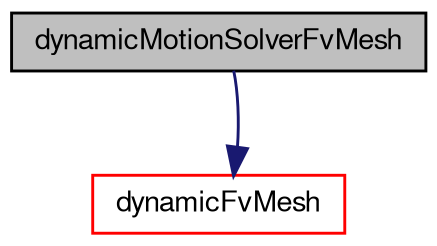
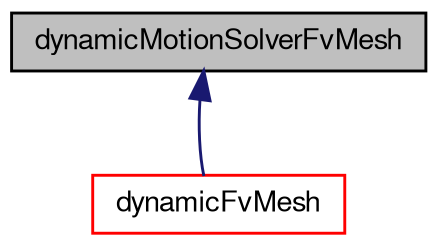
edge "dynamicMotionSolverFvMesh" -> "dynamicFvMesh": reversed
